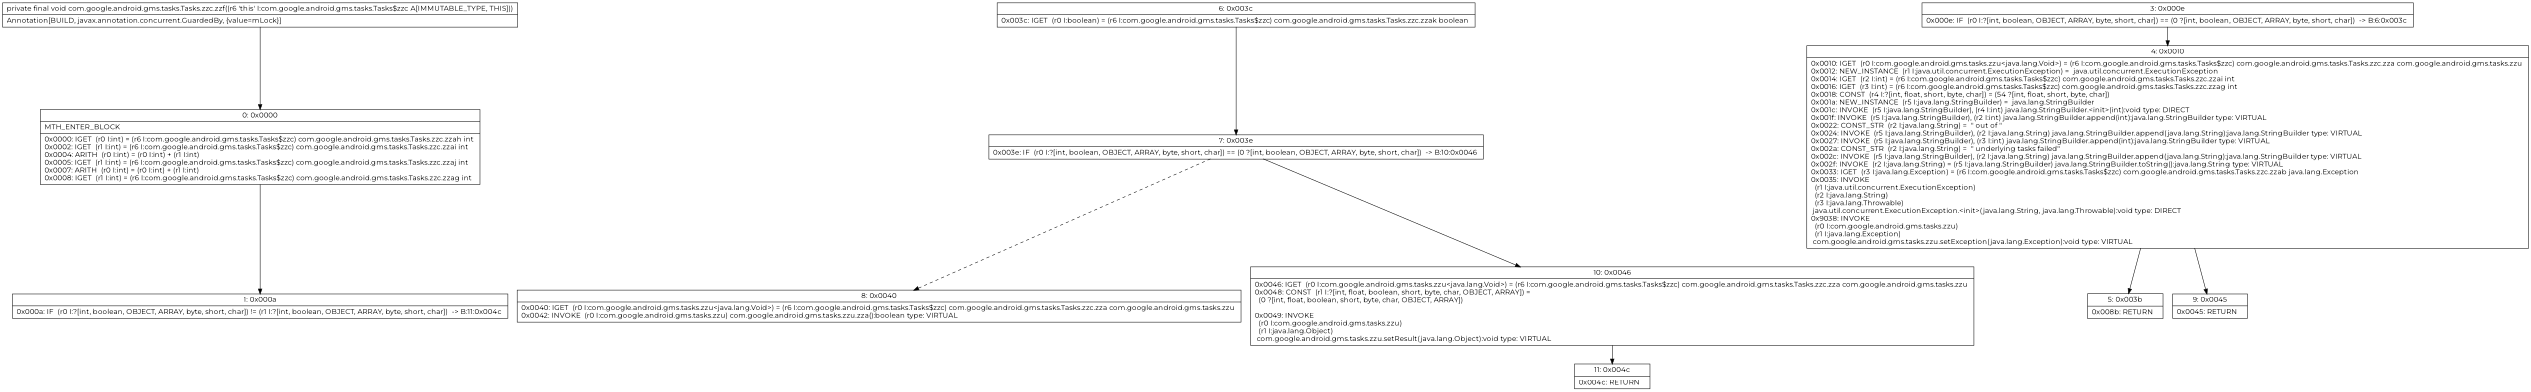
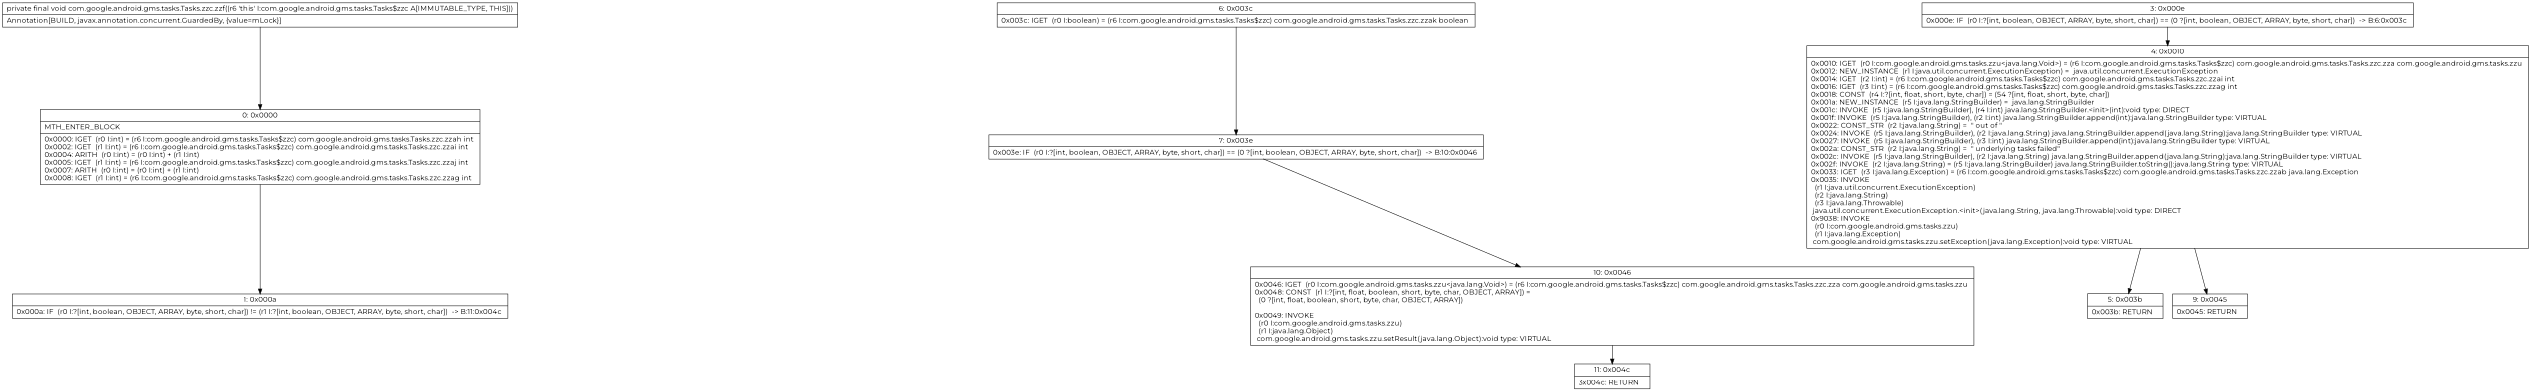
node "8: 0x0040": removed
node "5: 0x003b": text "0x008b: RETURN" -> "0x003b: RETURN"
node "11: 0x004c": text "0x004c: RETURN" -> "3x004c: RETURN"
